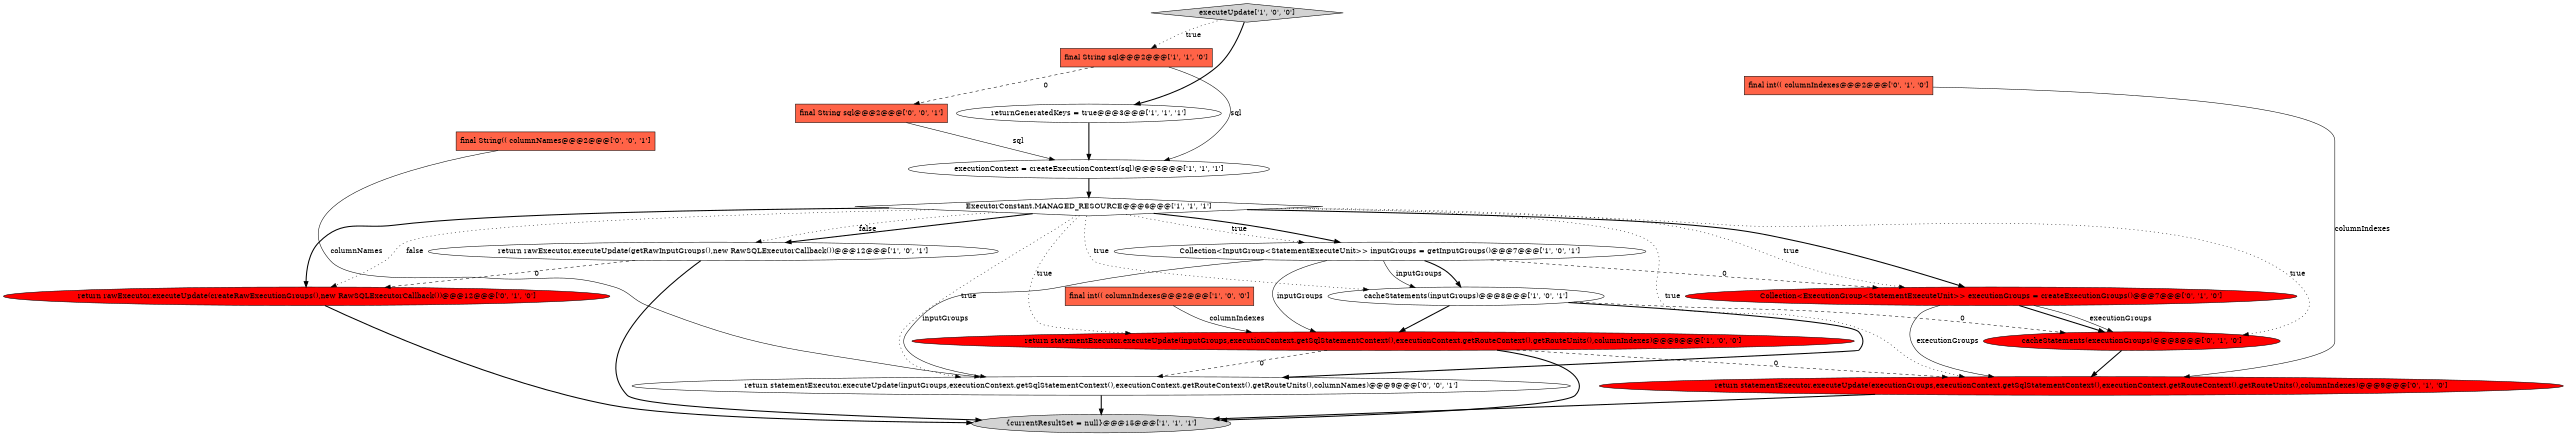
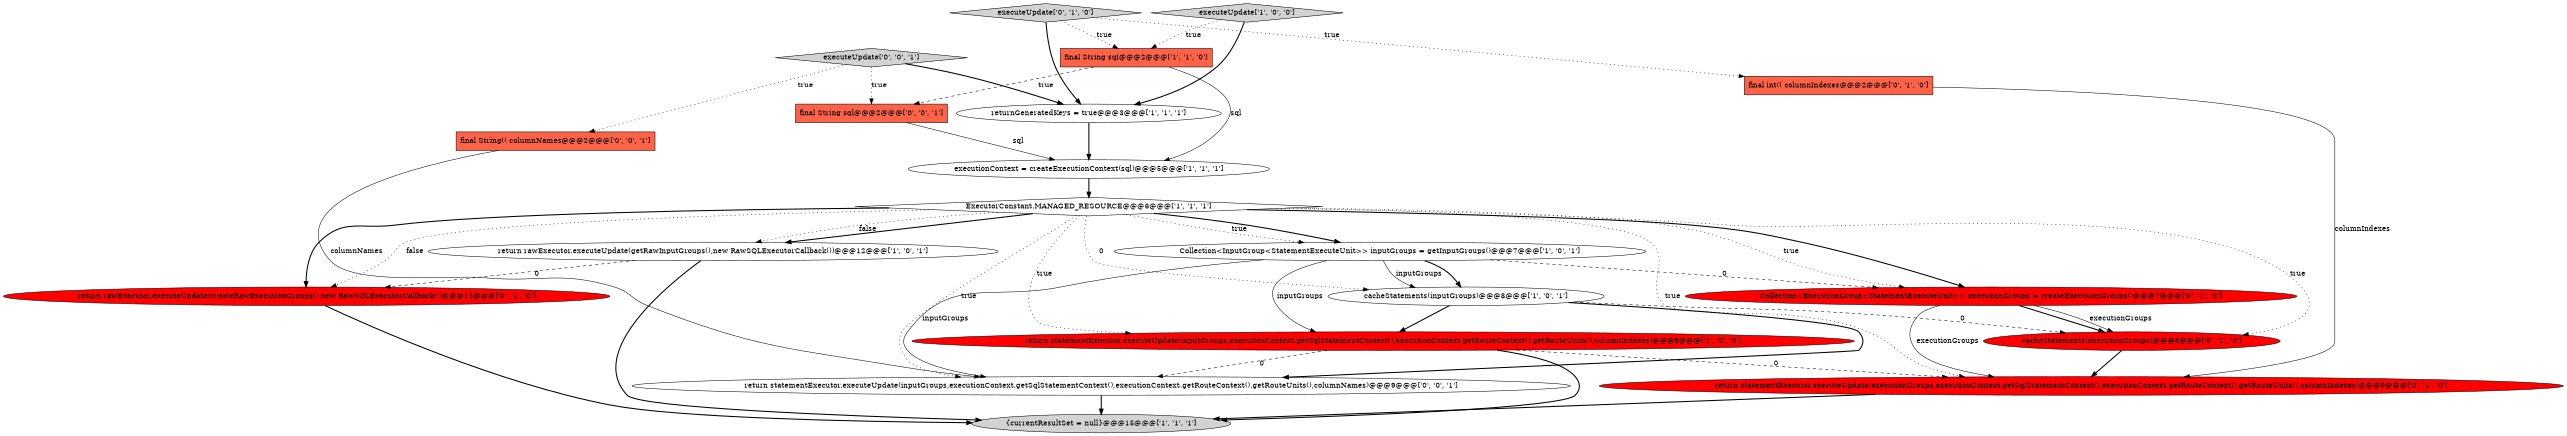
node "executeUpdate['0', '1', '0']": added
node "executeUpdate['0', '0', '1']": added
edge "final String sql@@@2@@@['1', '1', '0']" -> "final String sql@@@2@@@['0', '0', '1']": label "0" -> "true"
edge "ExecutorConstant.MANAGED_RESOURCE@@@6@@@['1', '1', '1']" -> "cacheStatements(inputGroups)@@@8@@@['1', '0', '1']": label "true" -> "0"
node "final int(( columnIndexes@@@2@@@['1', '0', '0']": removed
